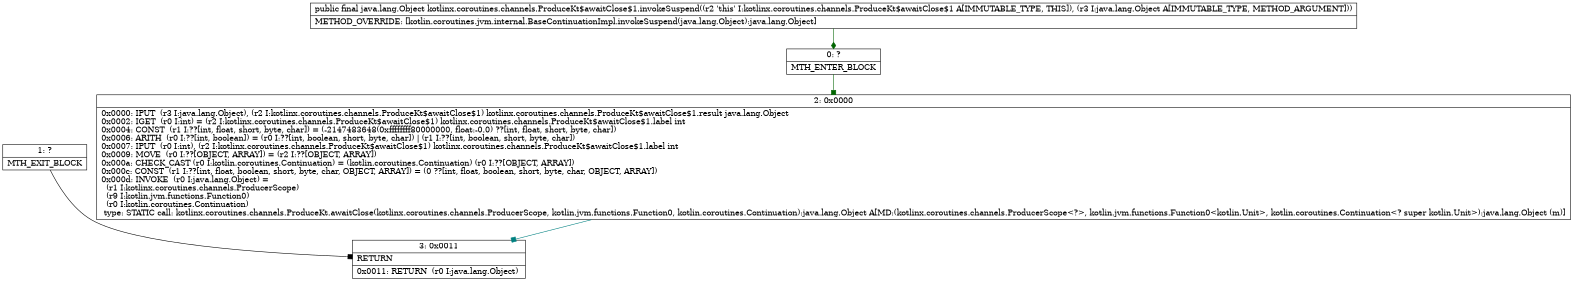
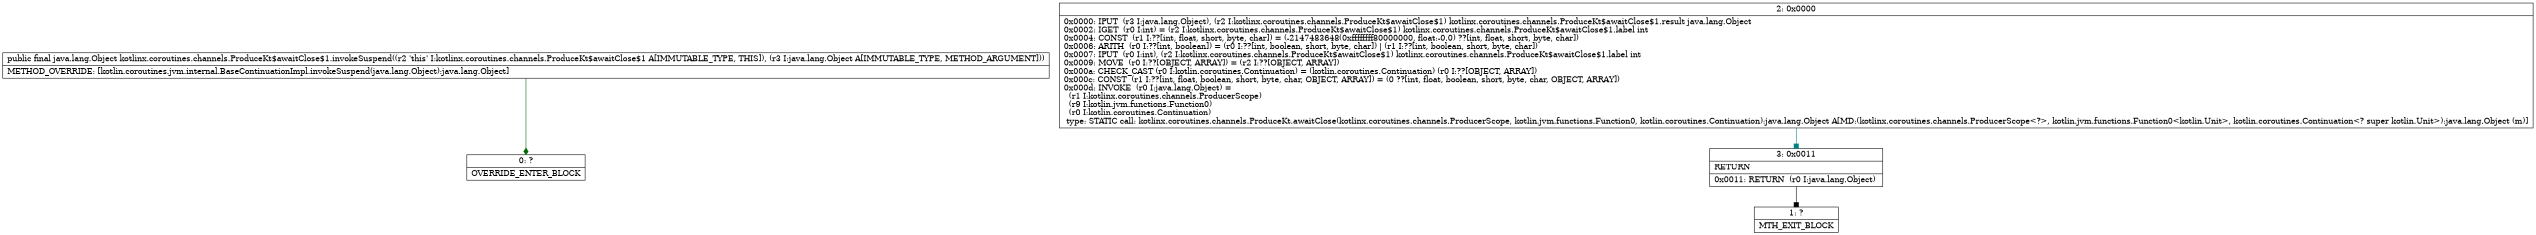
node "0: ?": text "MTH_ENTER_BLOCK" -> "OVERRIDE_ENTER_BLOCK"
edge "0: ?" -> "2: 0x0000": removed
edge "1: ?" -> "3: 0x0011": reversed
